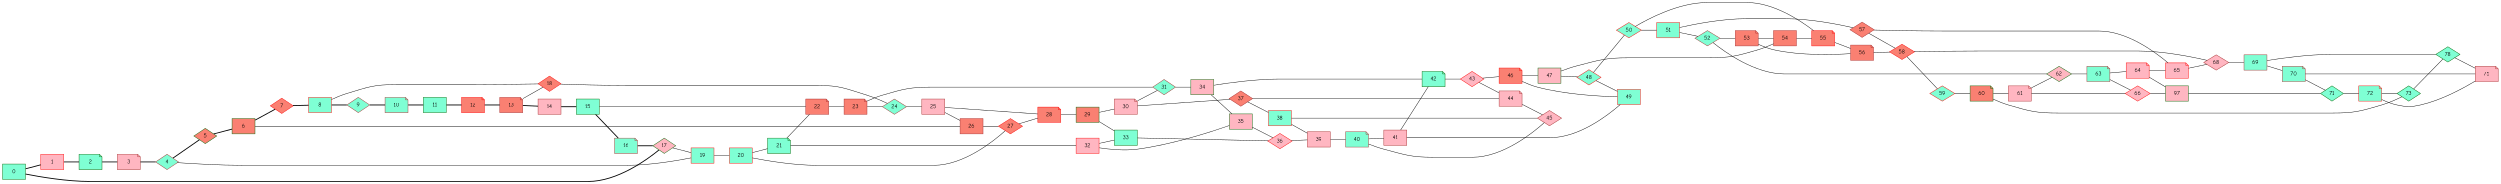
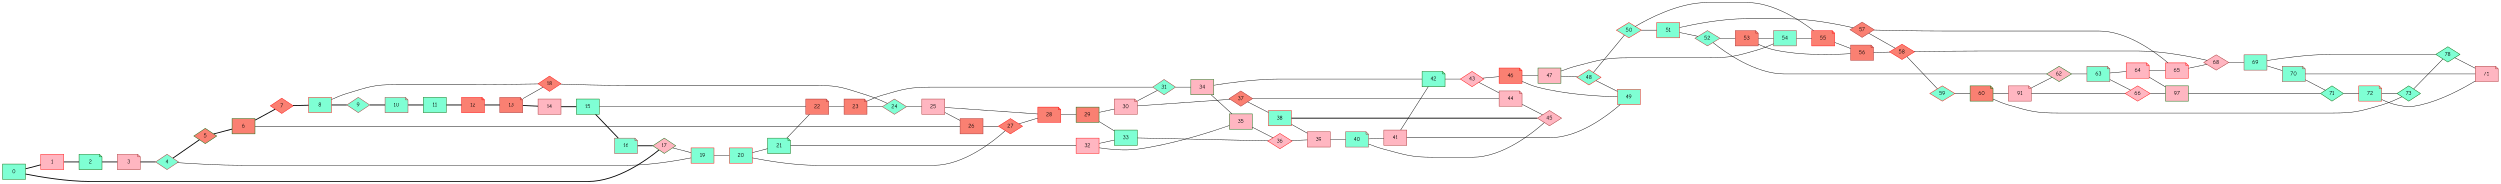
node "54": fillcolor salmon -> aquamarine
node "61": label "61" -> "91"
edge "38" -- "45": style solid -> bold
